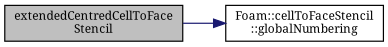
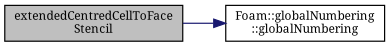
node "Foam::cellToFaceStencil ::globalNumbering": label "Foam::cellToFaceStencil ::globalNumbering" -> "Foam::globalNumbering ::globalNumbering"
